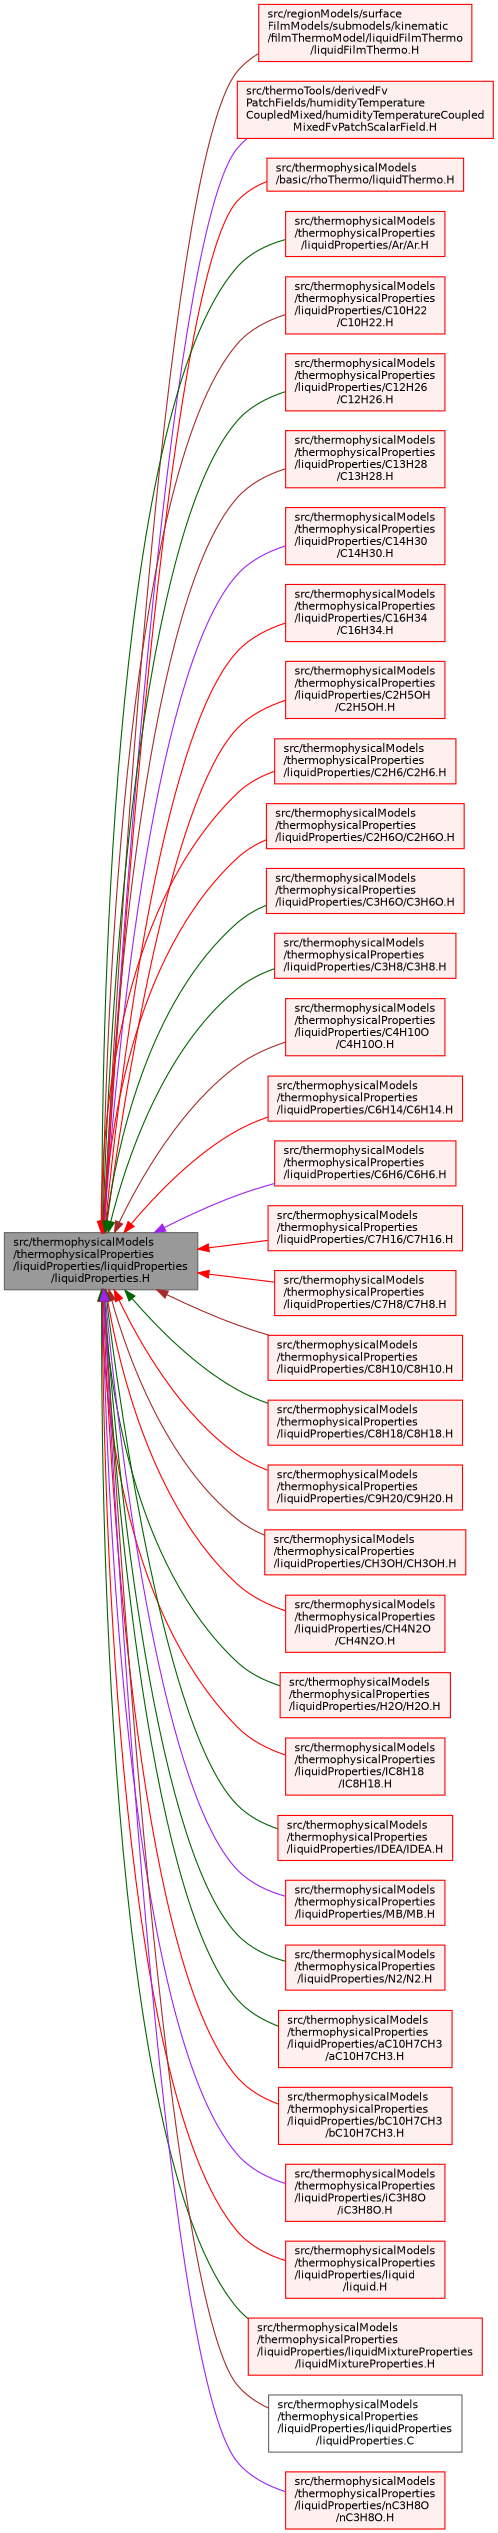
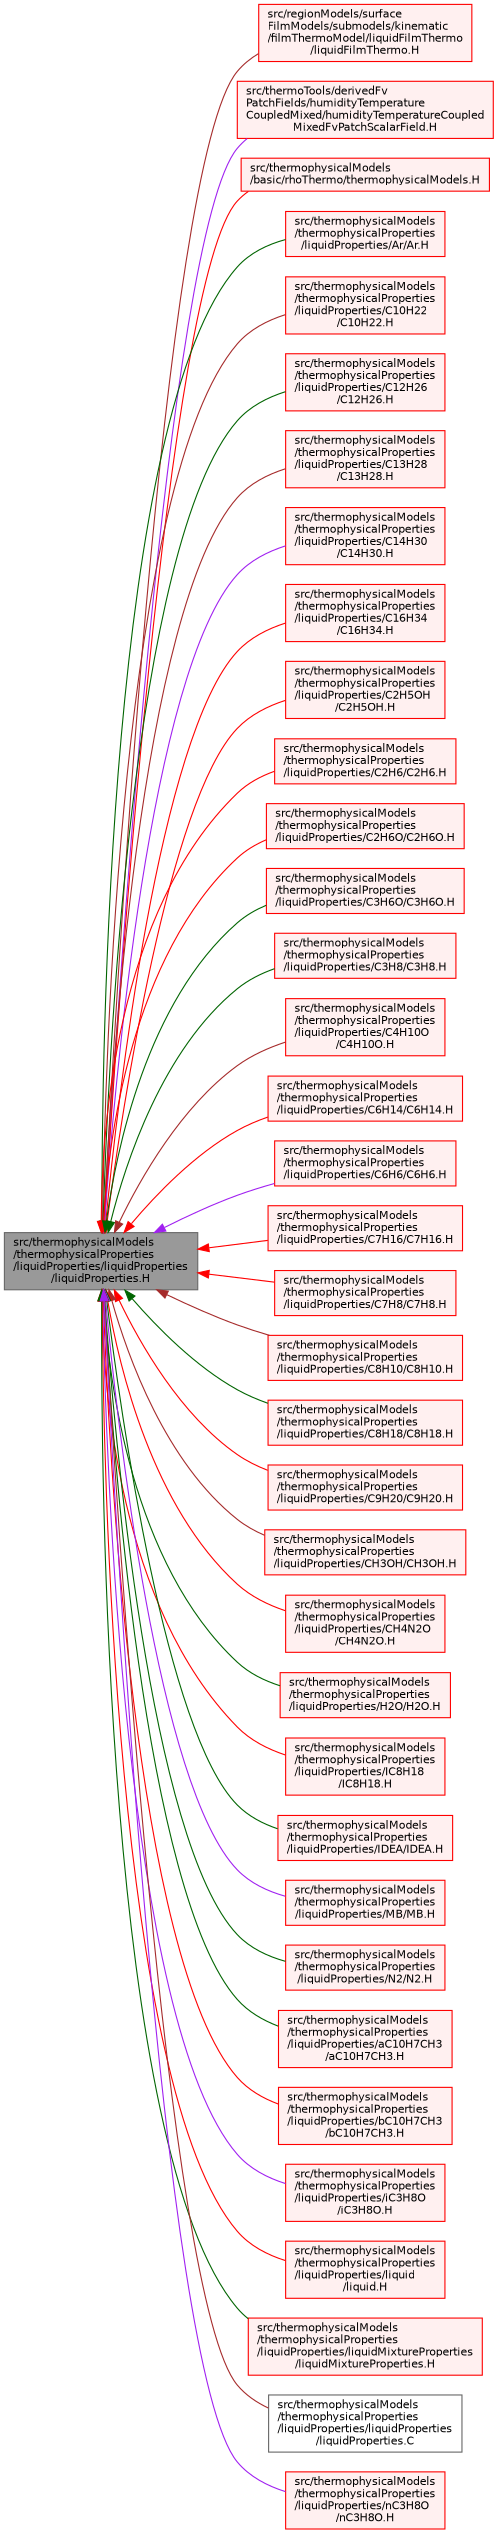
node "src/thermophysicalModels /basic/rhoThermo/liquidThermo.H": label "src/thermophysicalModels /basic/rhoThermo/liquidThermo.H" -> "src/thermophysicalModels /basic/rhoThermo/thermophysicalModels.H"
